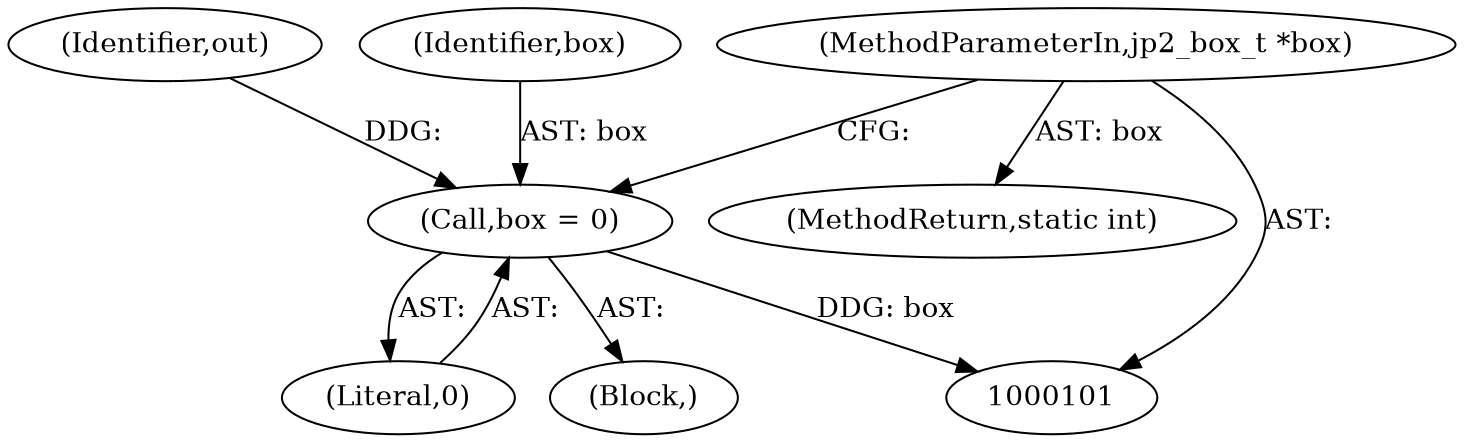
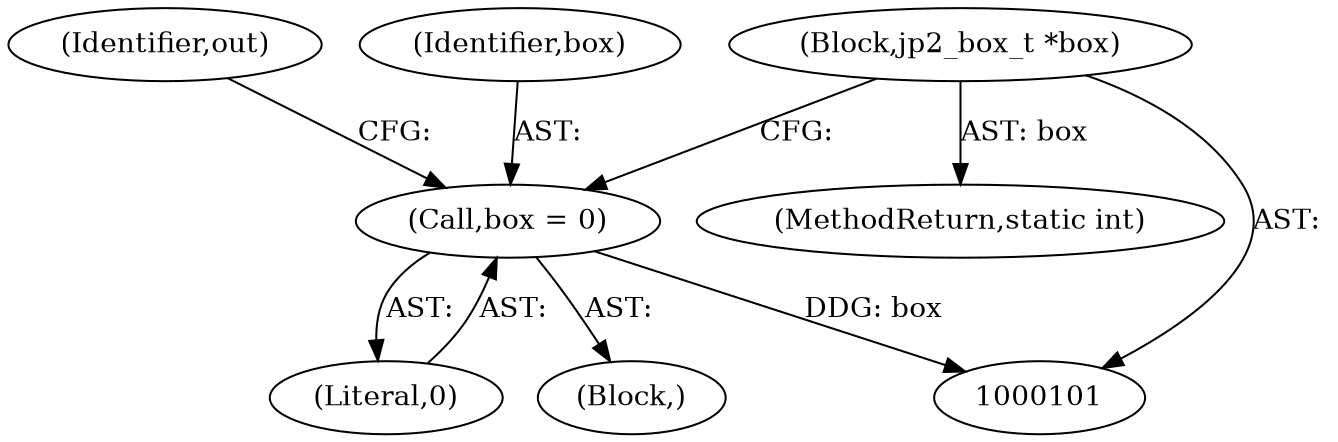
node "(MethodParameterIn,jp2_box_t *box)": label "(MethodParameterIn,jp2_box_t *box)" -> "(Block,jp2_box_t *box)"
edge "(Identifier,out)" -> "(Call,box = 0)": label "DDG: " -> "CFG: "
edge "(Identifier,box)" -> "(Call,box = 0)": label "AST: box" -> "AST: "
